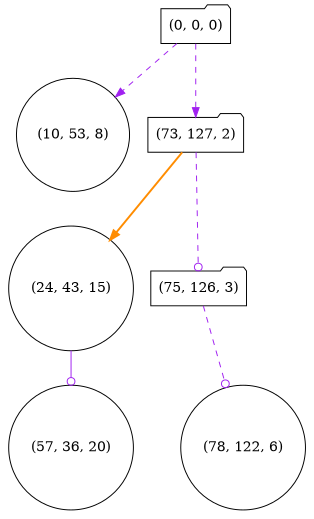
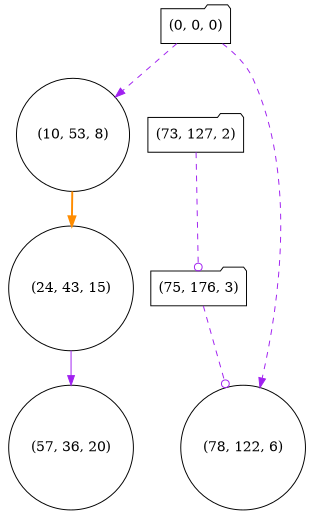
edge "(0, 0, 0)" -> "(73, 127, 2)": now "(0, 0, 0)" -> "(78, 122, 6)"
edge "(73, 127, 2)" -> "(24, 43, 15)": now "(10, 53, 8)" -> "(24, 43, 15)"
node "(75, 126, 3)": label "(75, 126, 3)" -> "(75, 176, 3)"
edge "(24, 43, 15)" -> "(57, 36, 20)": arrowhead odot -> normal
